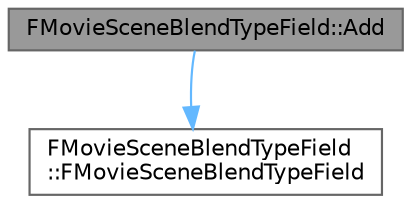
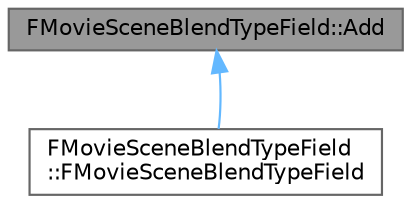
edge "FMovieSceneBlendTypeField::Add" -> "FMovieSceneBlendTypeField ::FMovieSceneBlendTypeField": reversed
